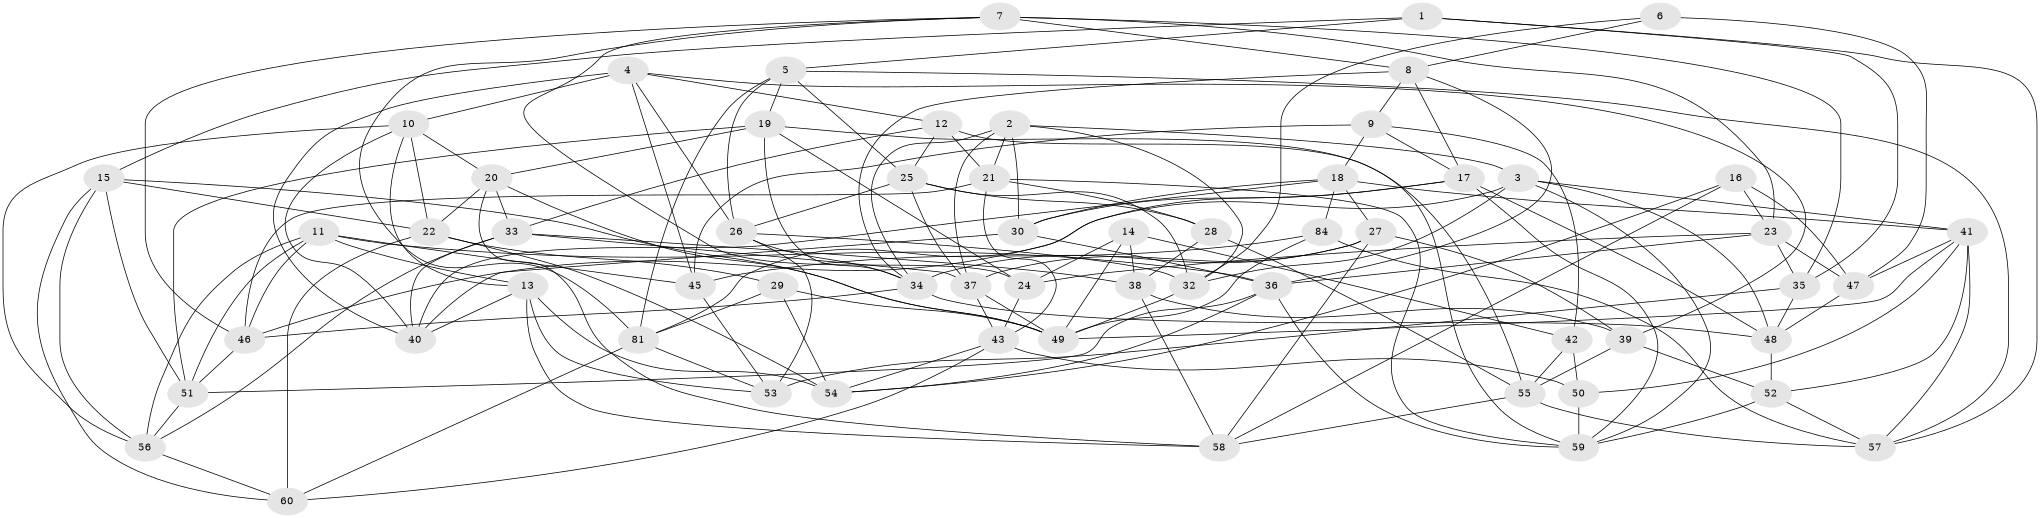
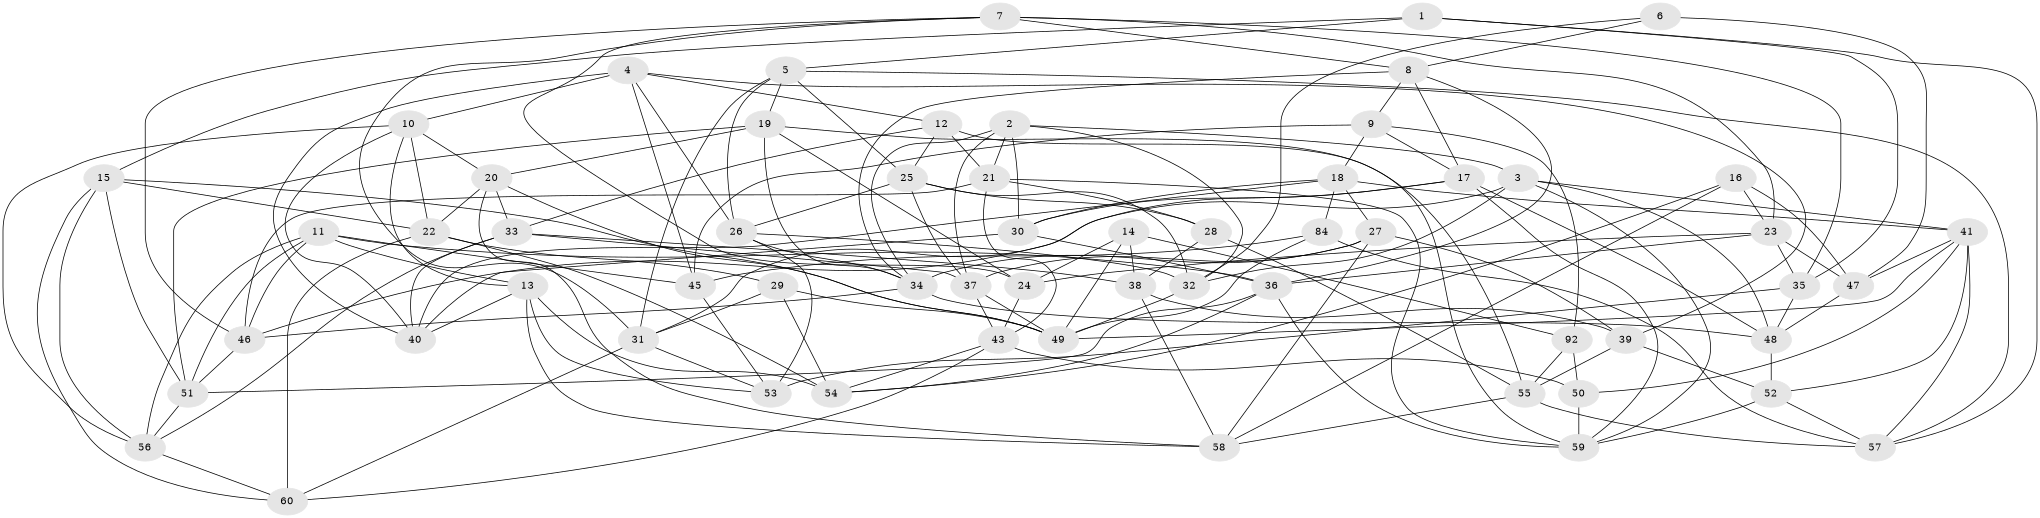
node "81": label "81" -> "31"
node "42": label "42" -> "92"
